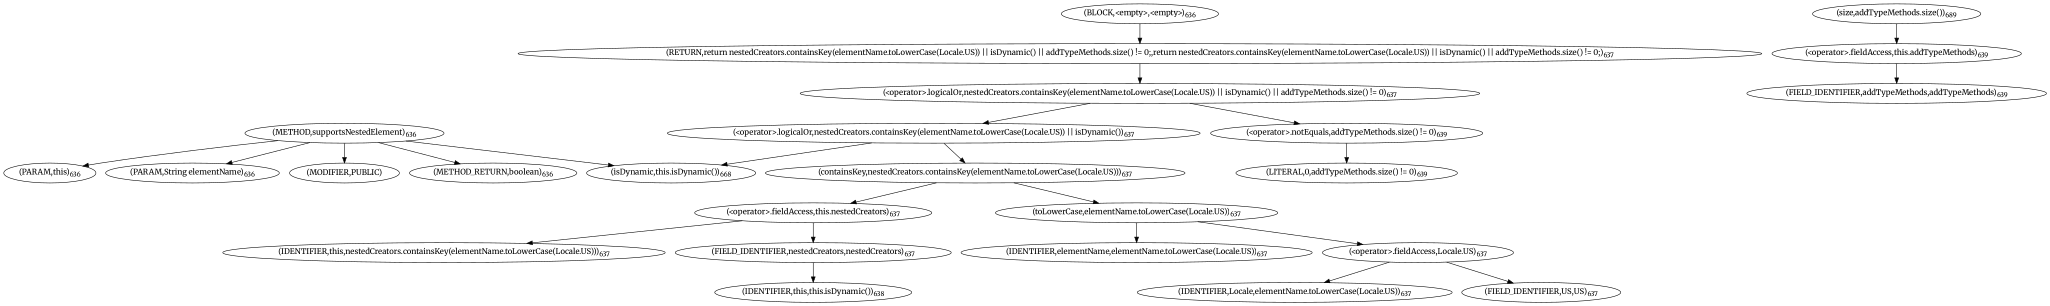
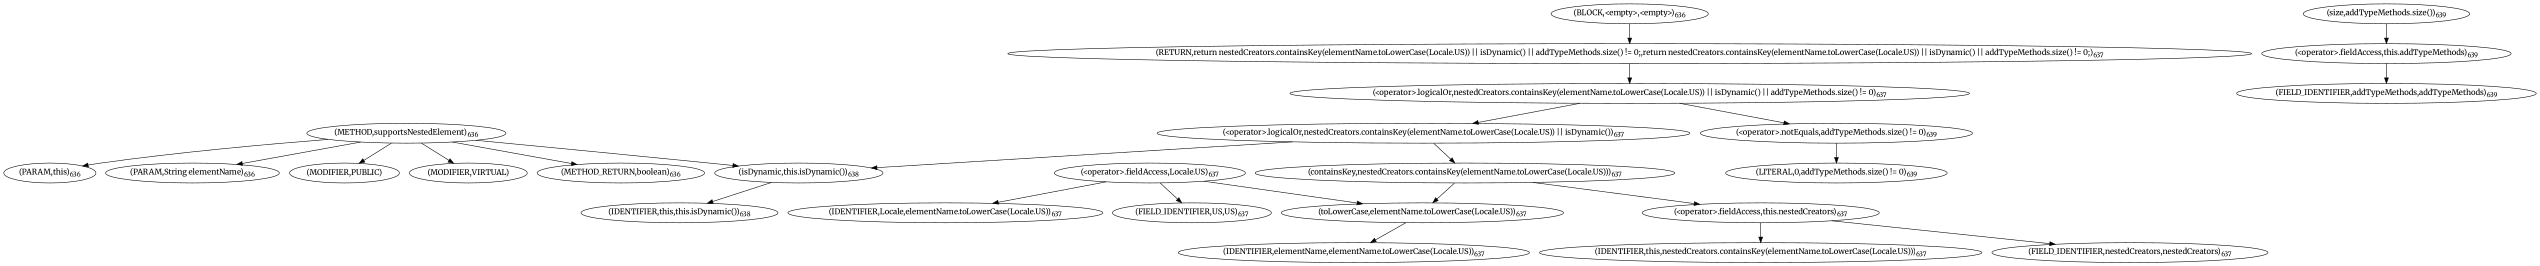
node "(size,addTypeMethods.size())": text "689" -> "639"
node "(isDynamic,this.isDynamic())": text "668" -> "638"
node "(MODIFIER,VIRTUAL)": added
edge "(toLowerCase,elementName.toLowerCase(Locale.US))" -> "(<operator>.fieldAccess,Locale.US)": reversed
edge "(FIELD_IDENTIFIER,nestedCreators,nestedCreators)" -> "(IDENTIFIER,this,this.isDynamic())": now "(isDynamic,this.isDynamic())" -> "(IDENTIFIER,this,this.isDynamic())"
